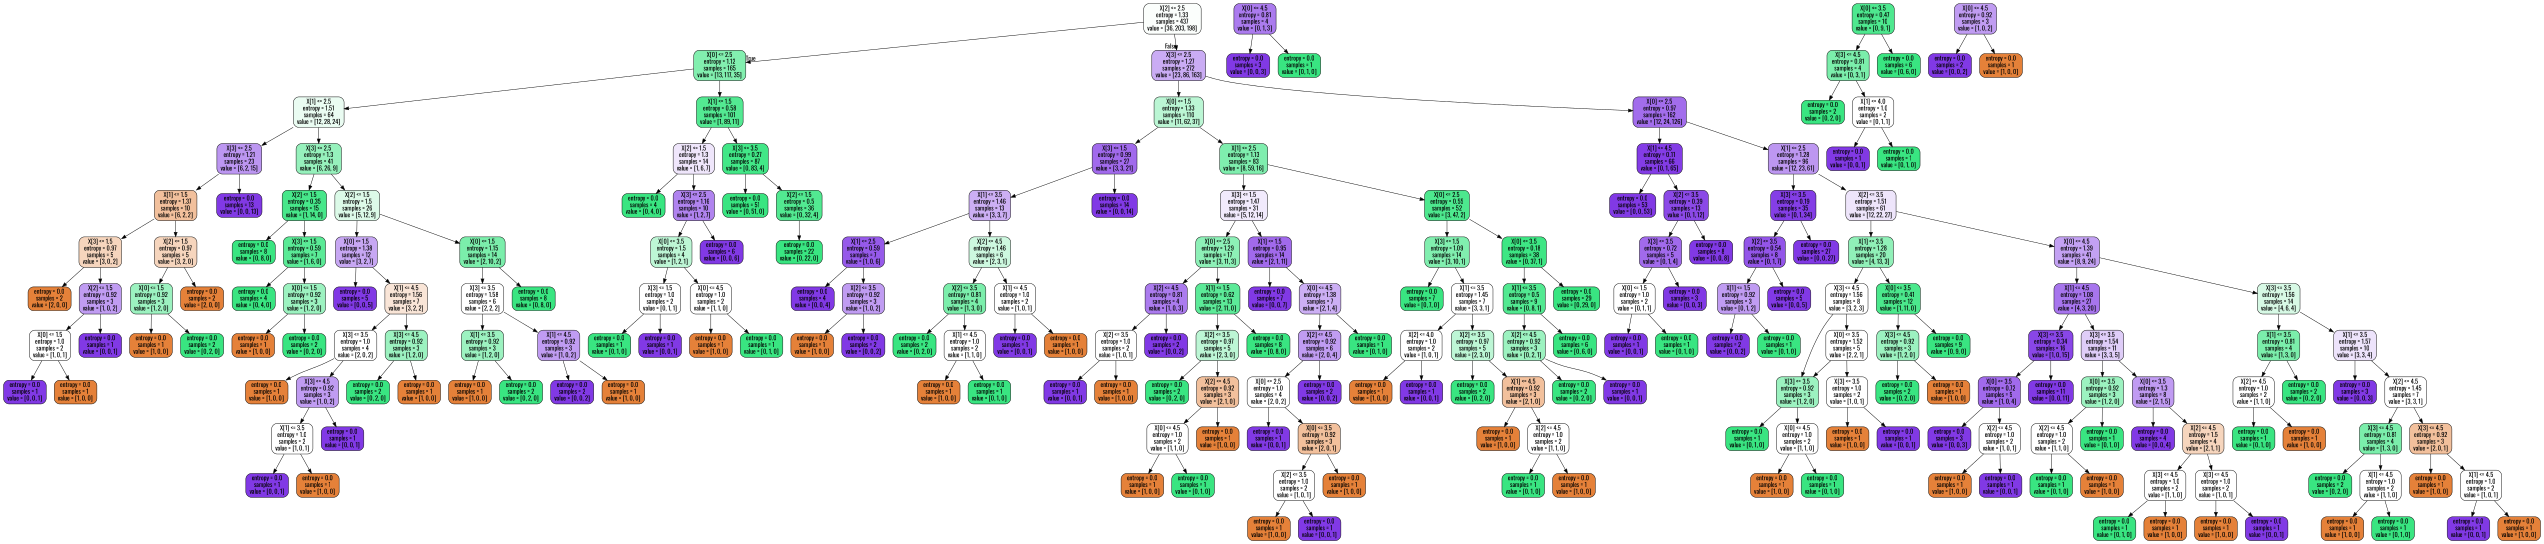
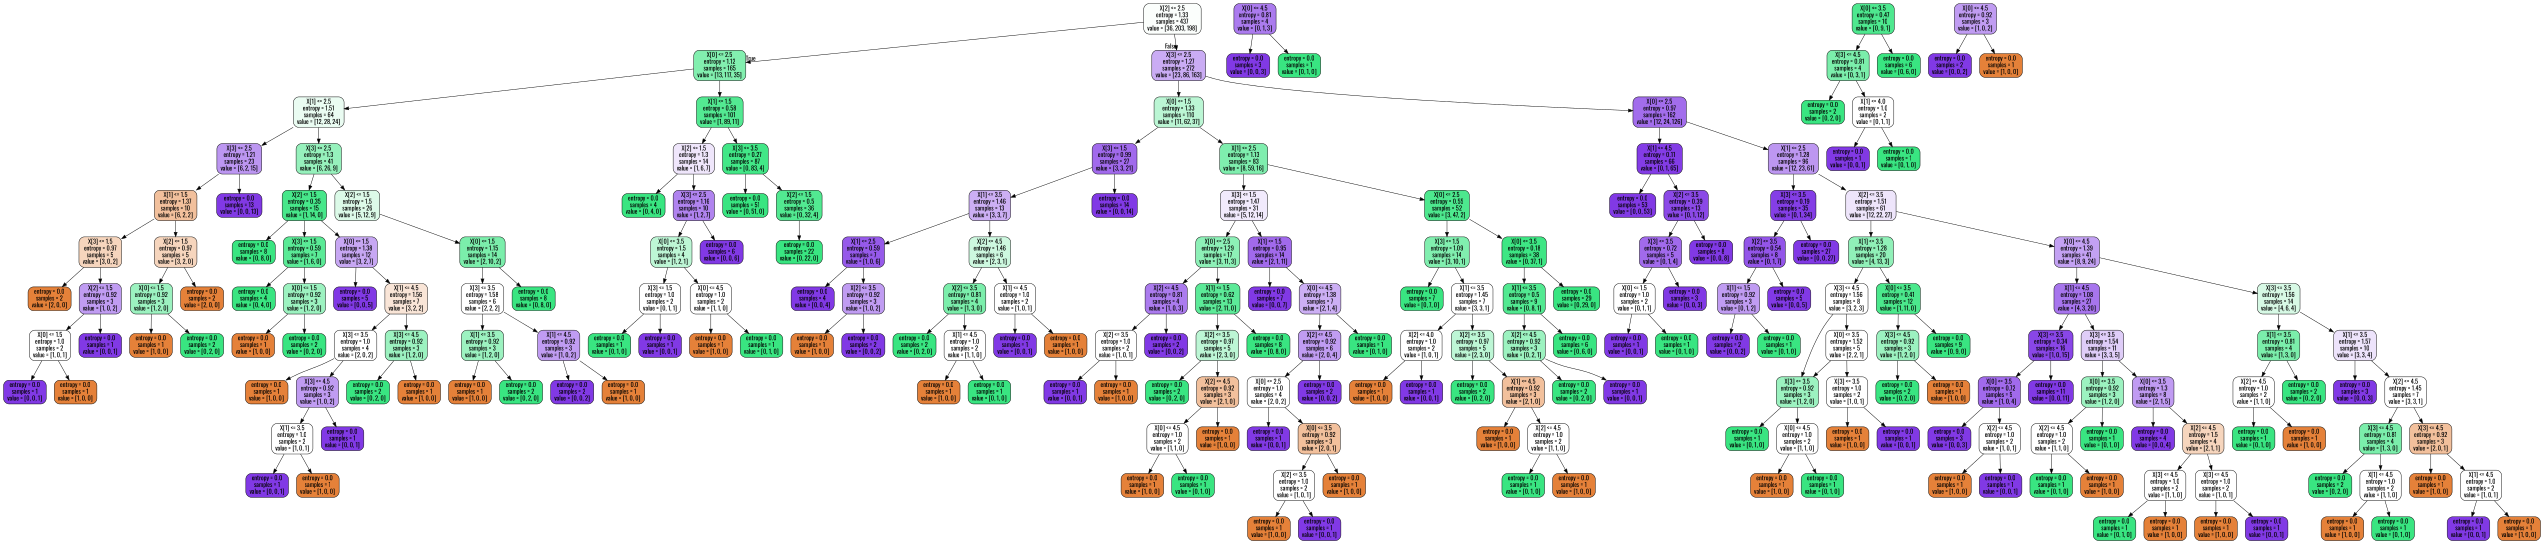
edge "X[2] <= 1.5 entropy = 1.5 samples = 26 value = [5, 12, 9]" -> "X[0] <= 1.5 entropy = 1.38 samples = 12 value = [3, 2, 7]": now "X[2] <= 1.5 entropy = 0.35 samples = 15 value = [1, 14, 0]" -> "X[0] <= 1.5 entropy = 1.38 samples = 12 value = [3, 2, 7]"
